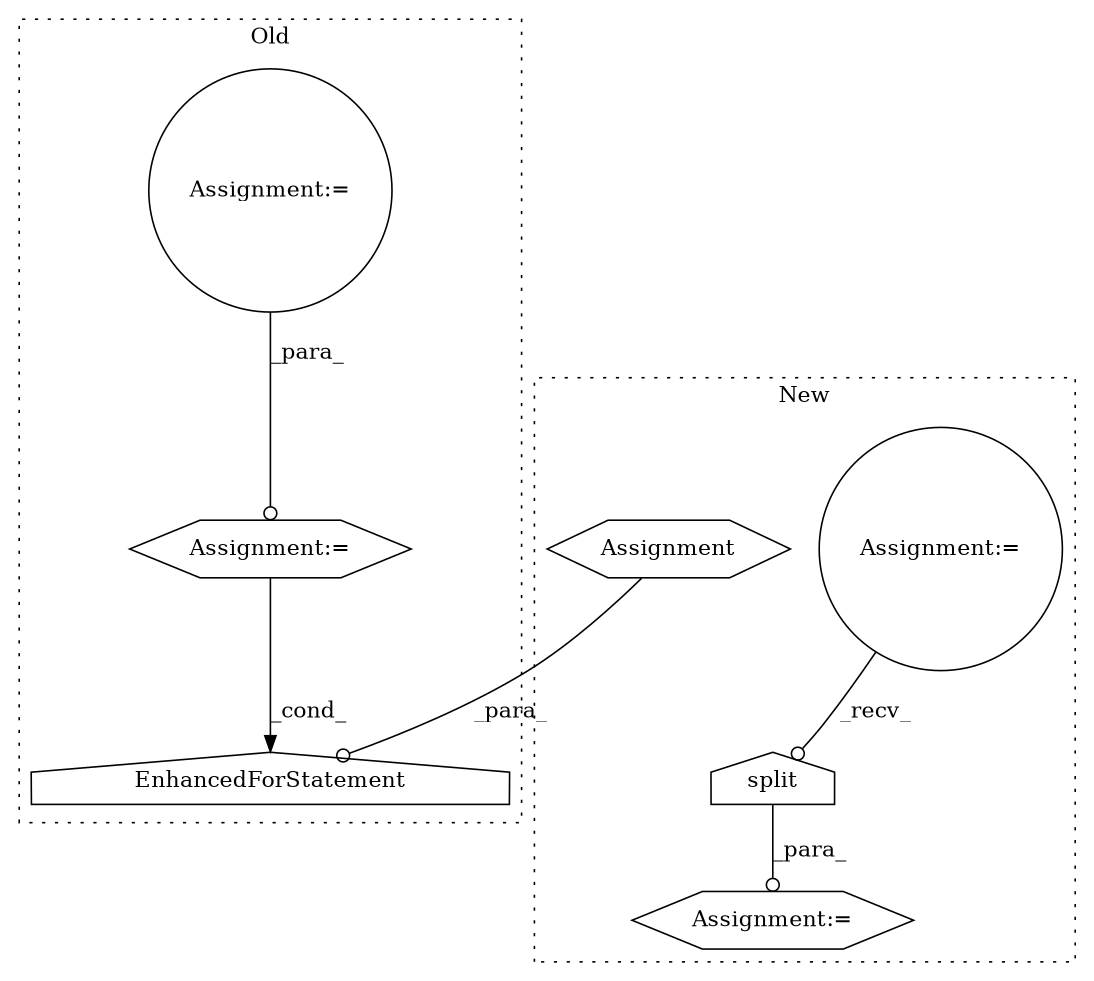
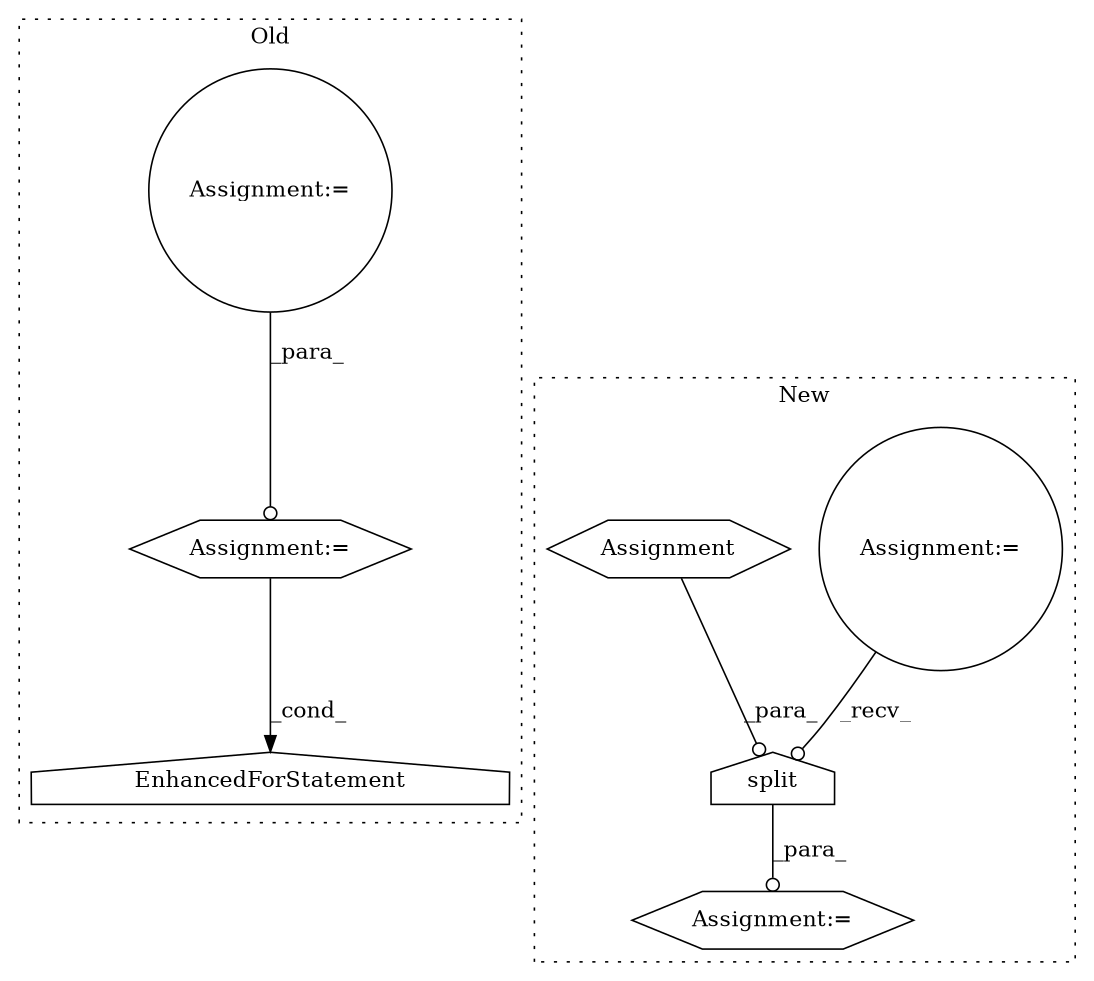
edge "Assignment" -> "EnhancedForStatement": now "Assignment" -> "split"
